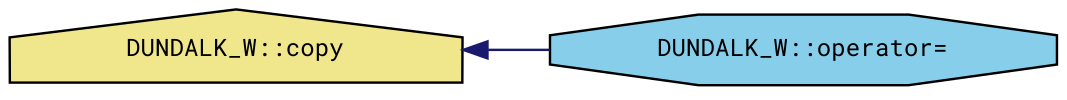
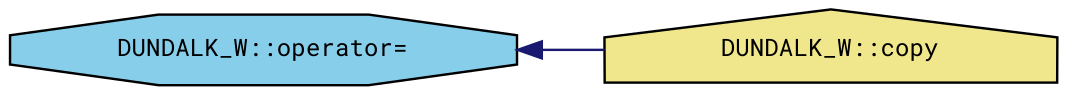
edge "DUNDALK_W::operator=" -> "DUNDALK_W::copy": reversed
